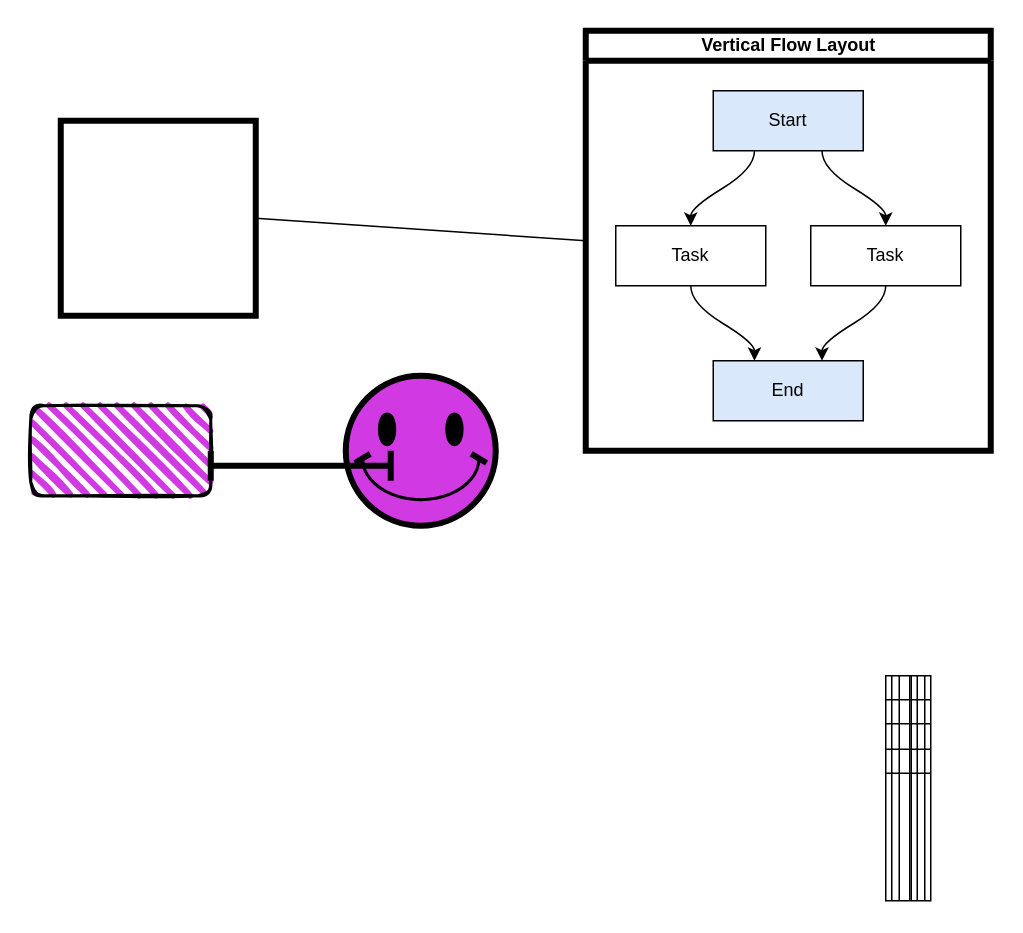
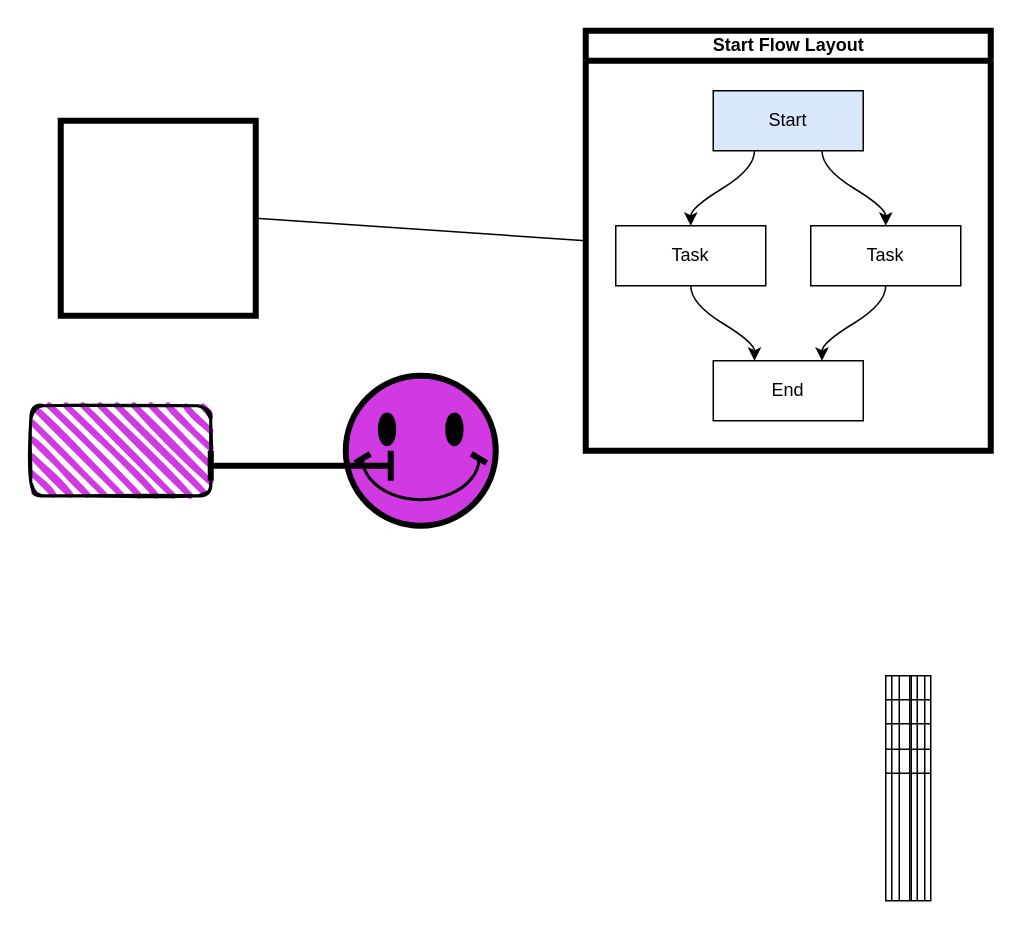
node "Vertical Flow Layout": label "Vertical Flow Layout" -> "Start Flow Layout"
node "End": fillcolor #dae8fc -> #ffffff
